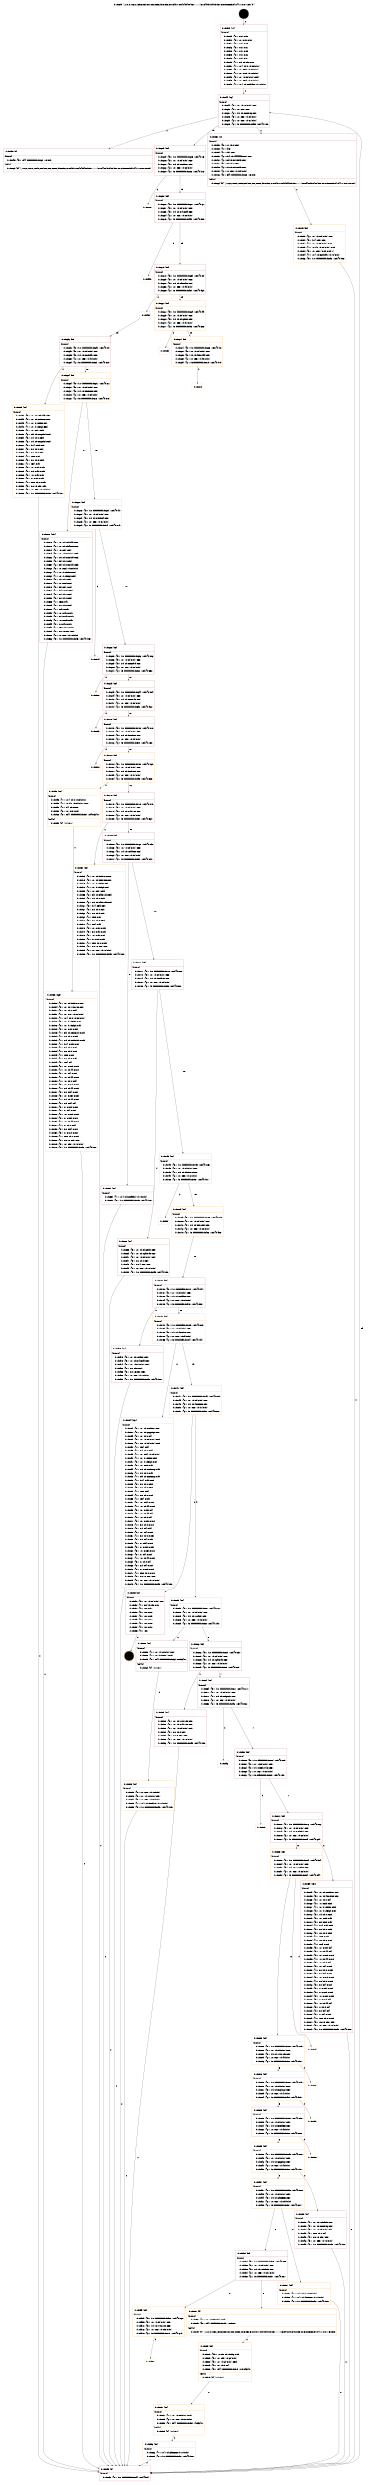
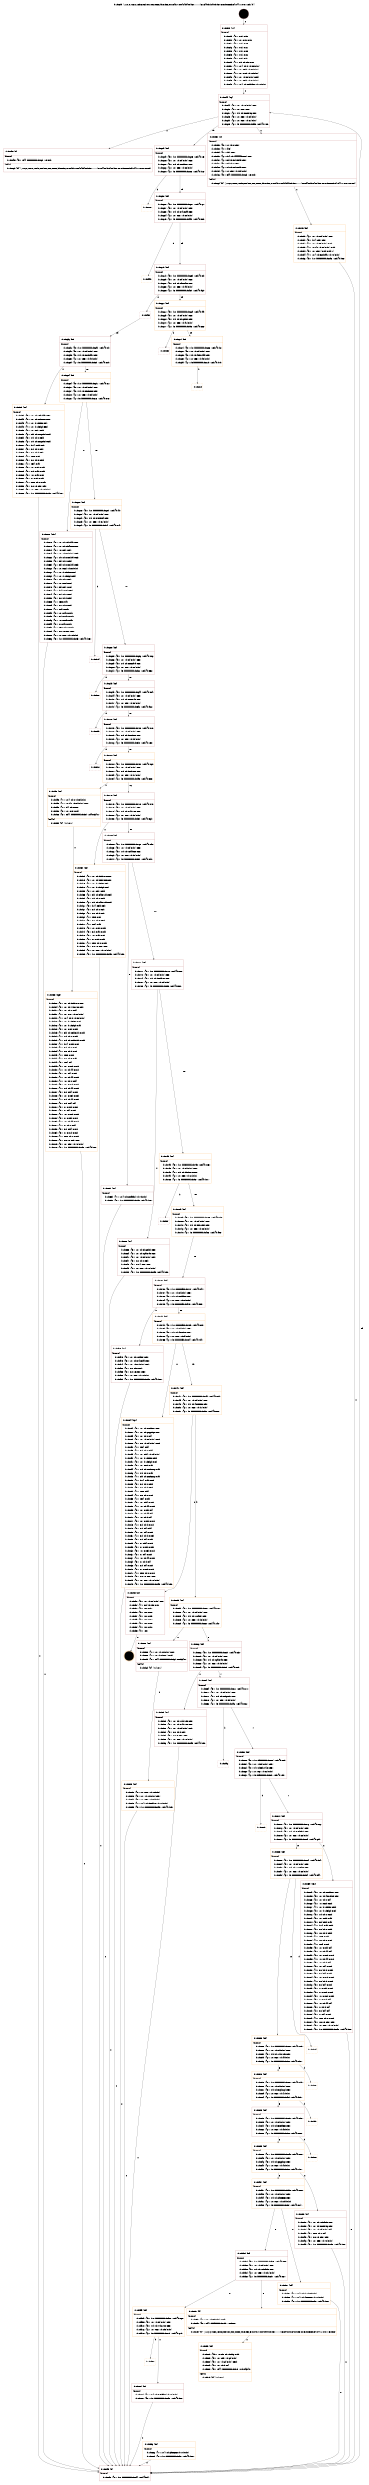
node "0x401c4d [12]": added
node "0x401ed7 [15]": removed
